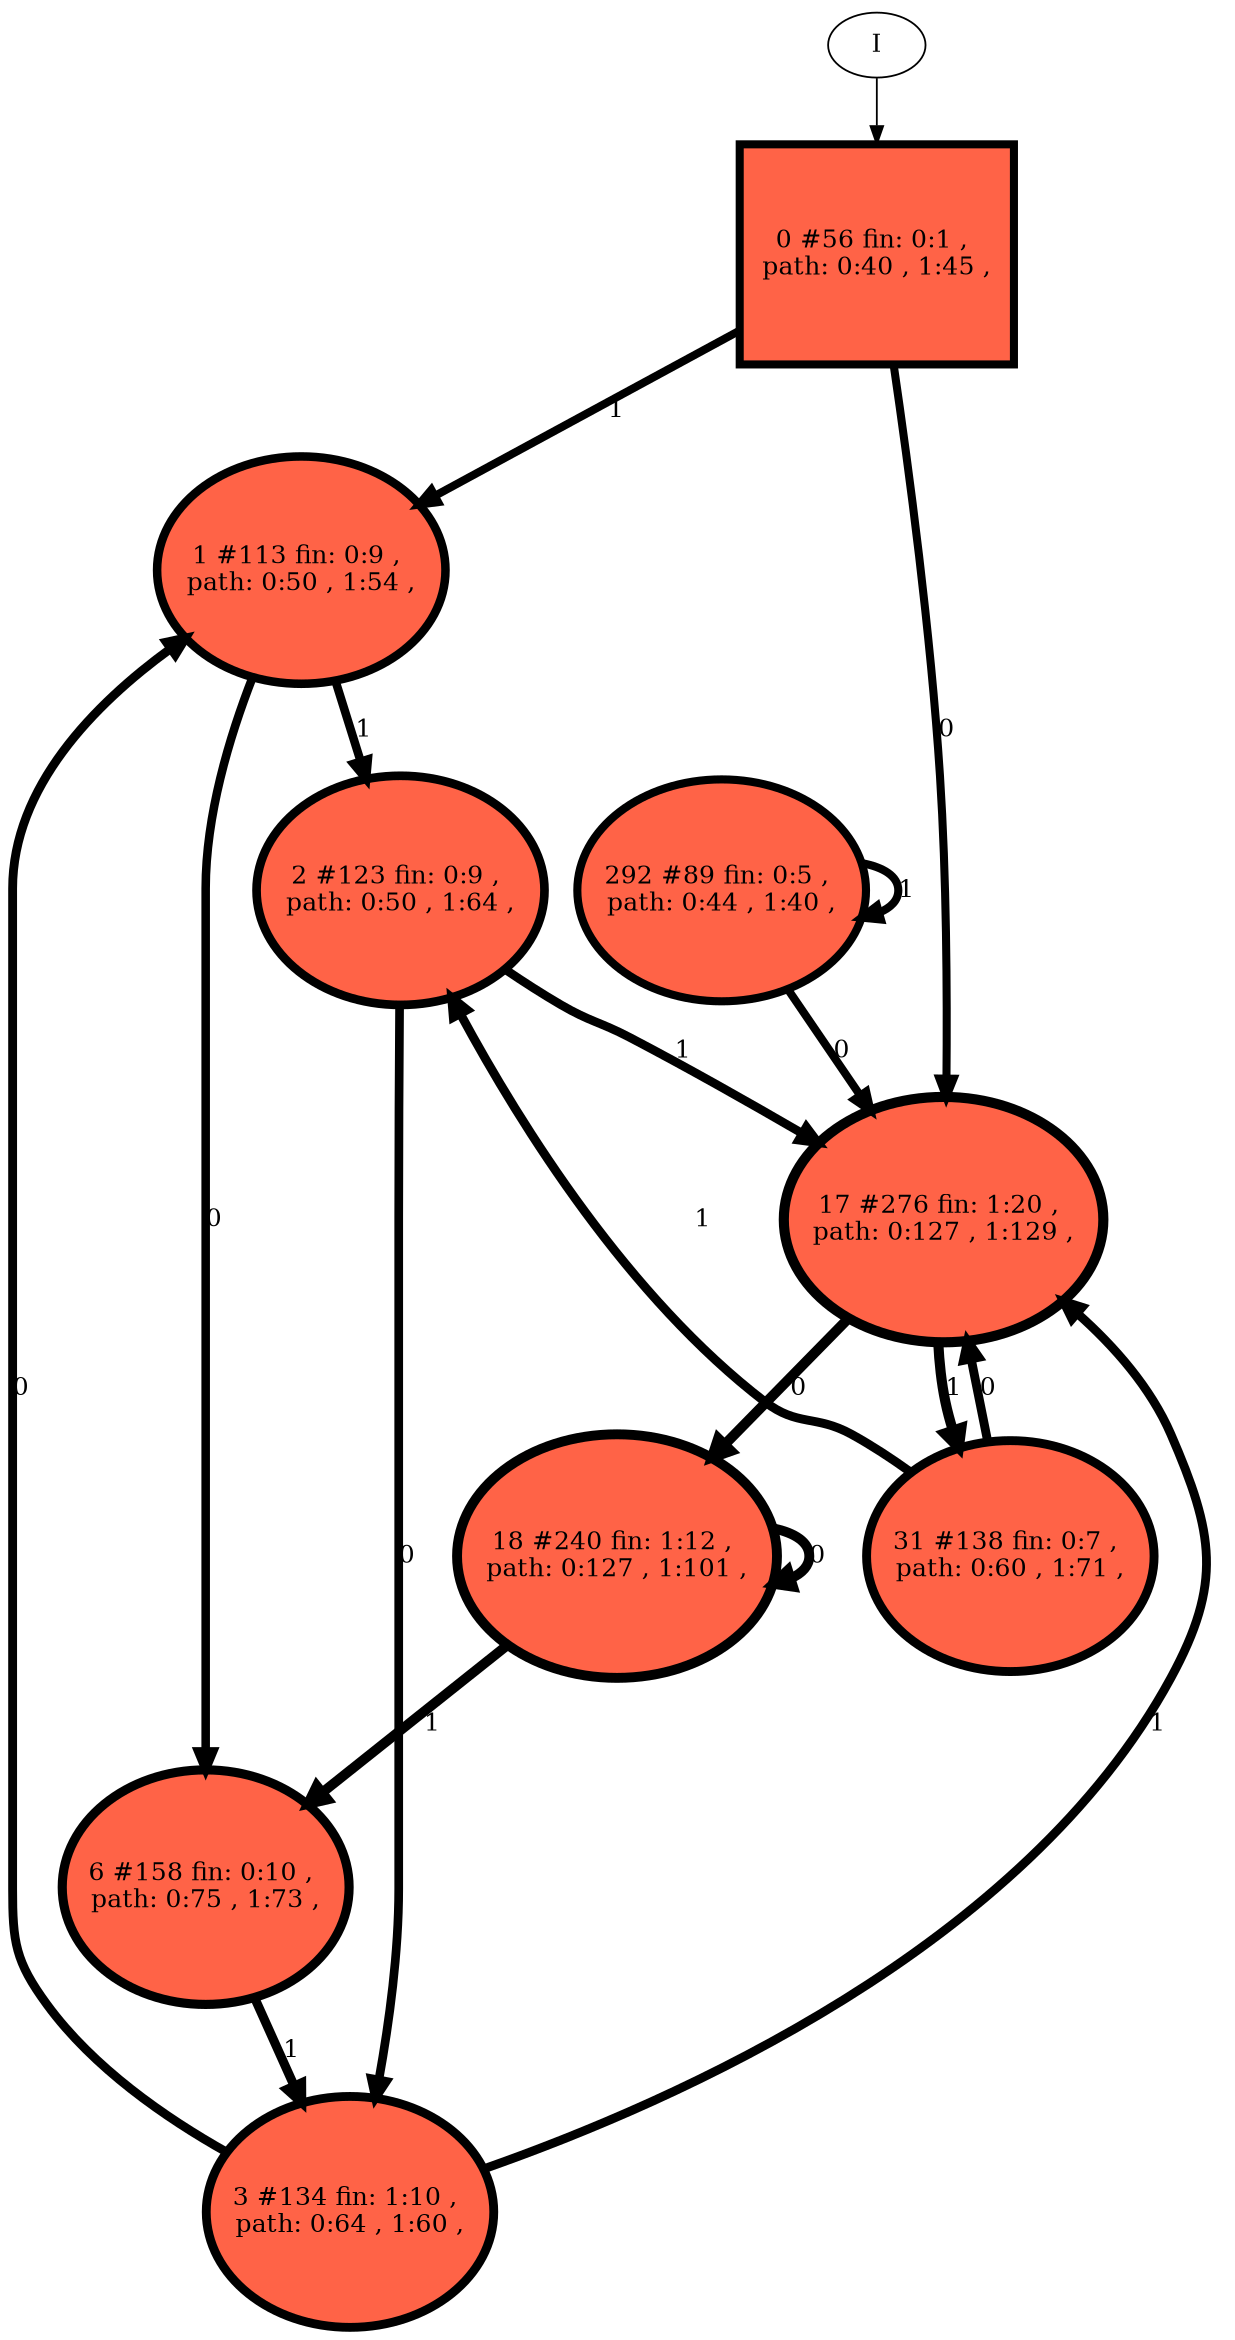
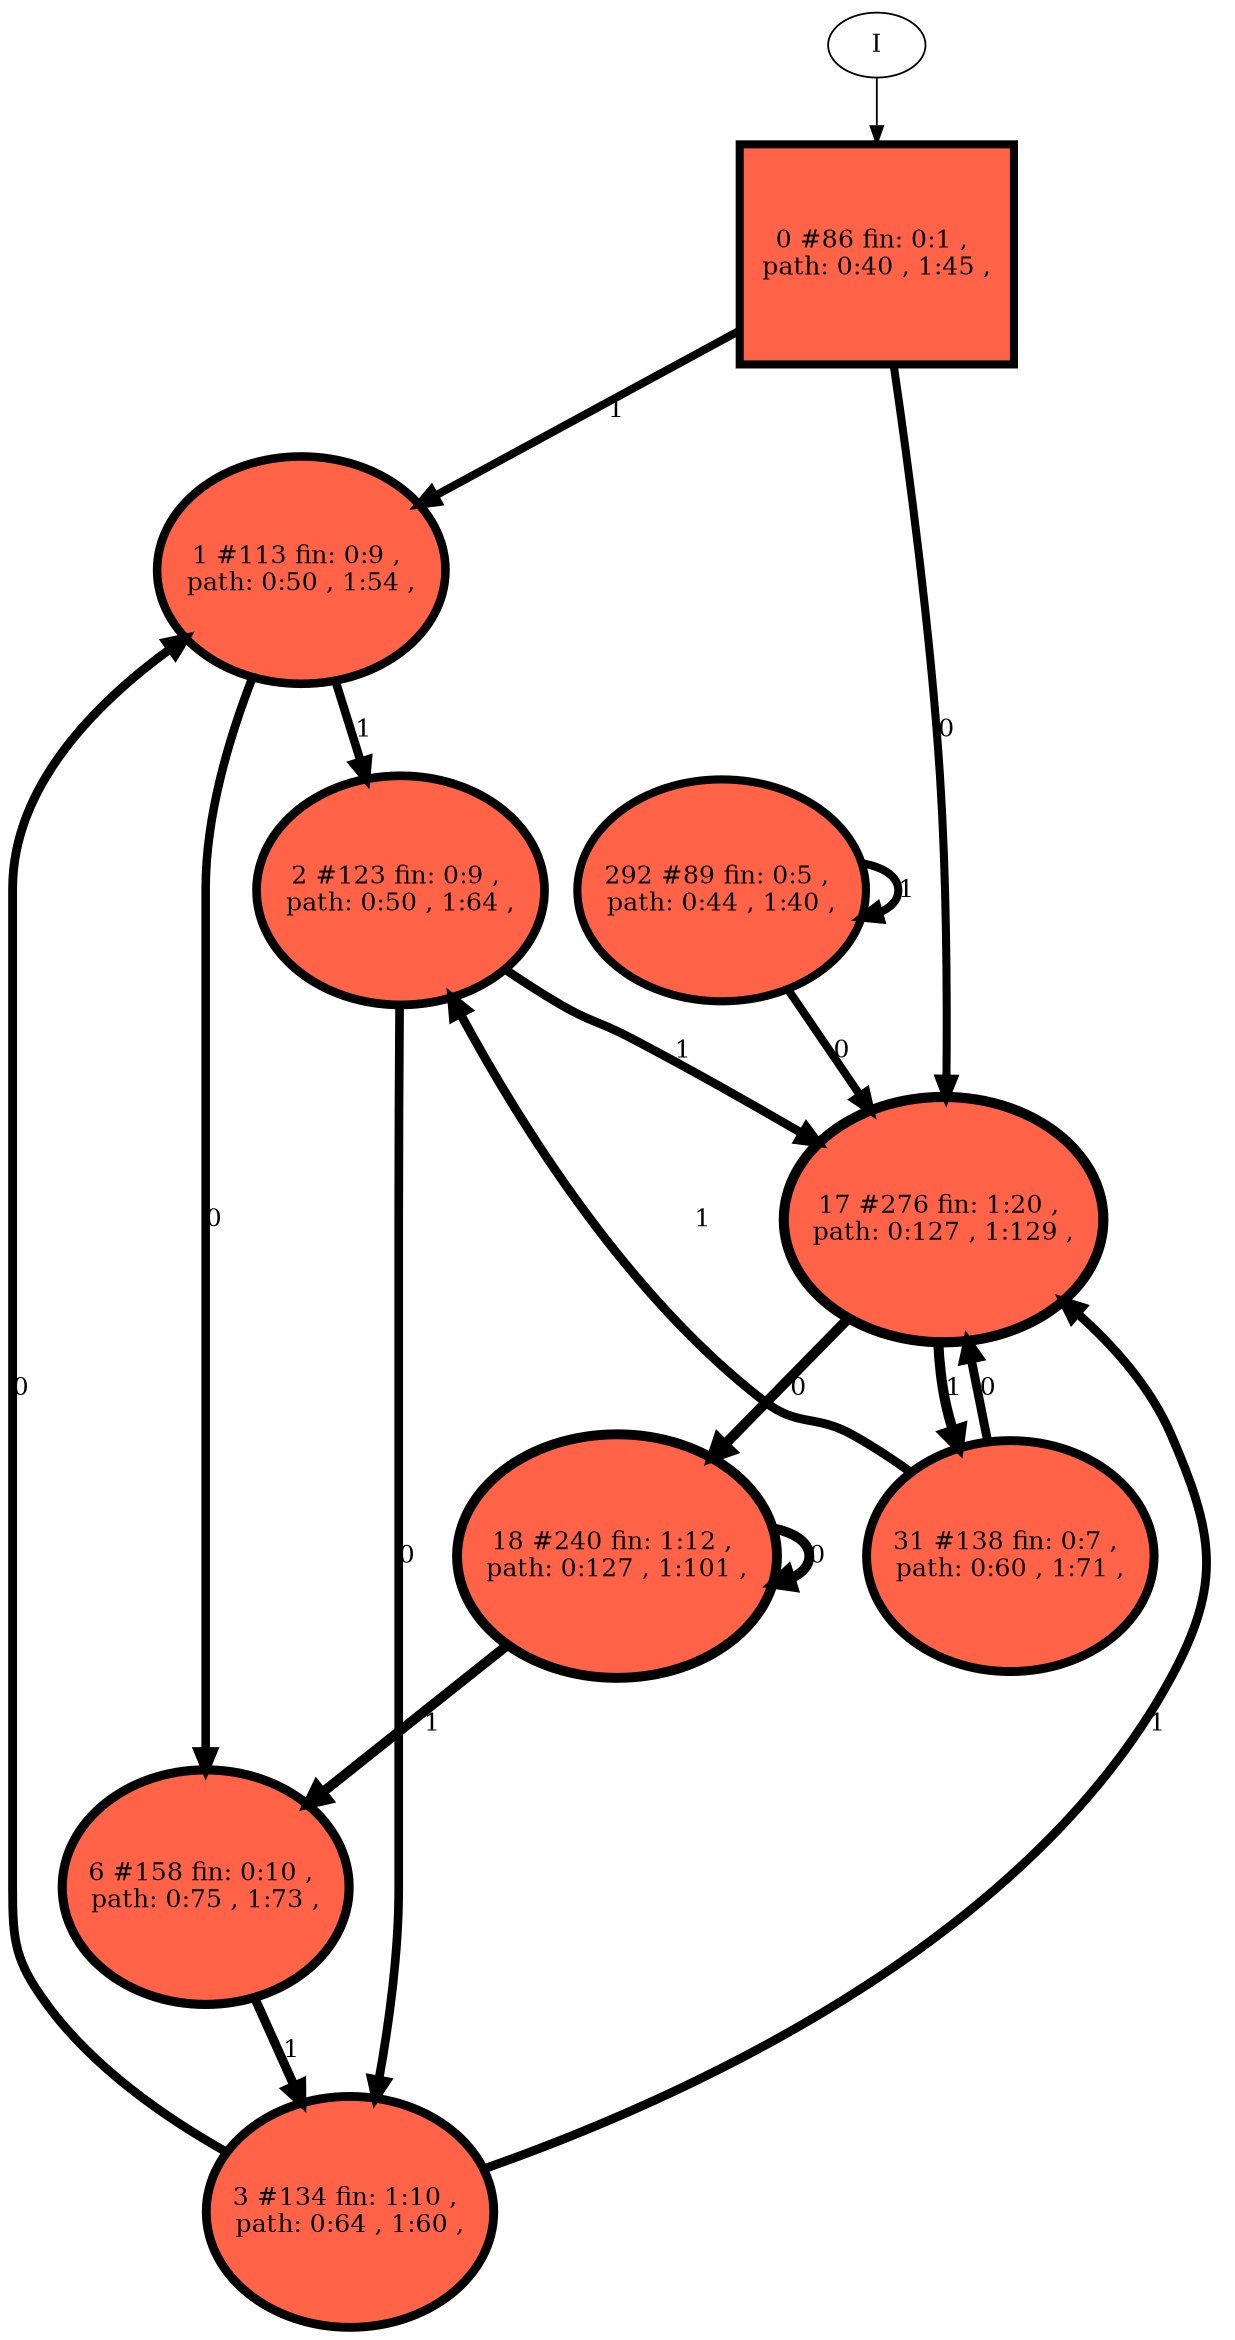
node "0 #56 fin: 0:1 , path: 0:40 , 1:45 ,": label "0 #56 fin: 0:1 , path: 0:40 , 1:45 ," -> "0 #86 fin: 0:1 , path: 0:40 , 1:45 ,"
